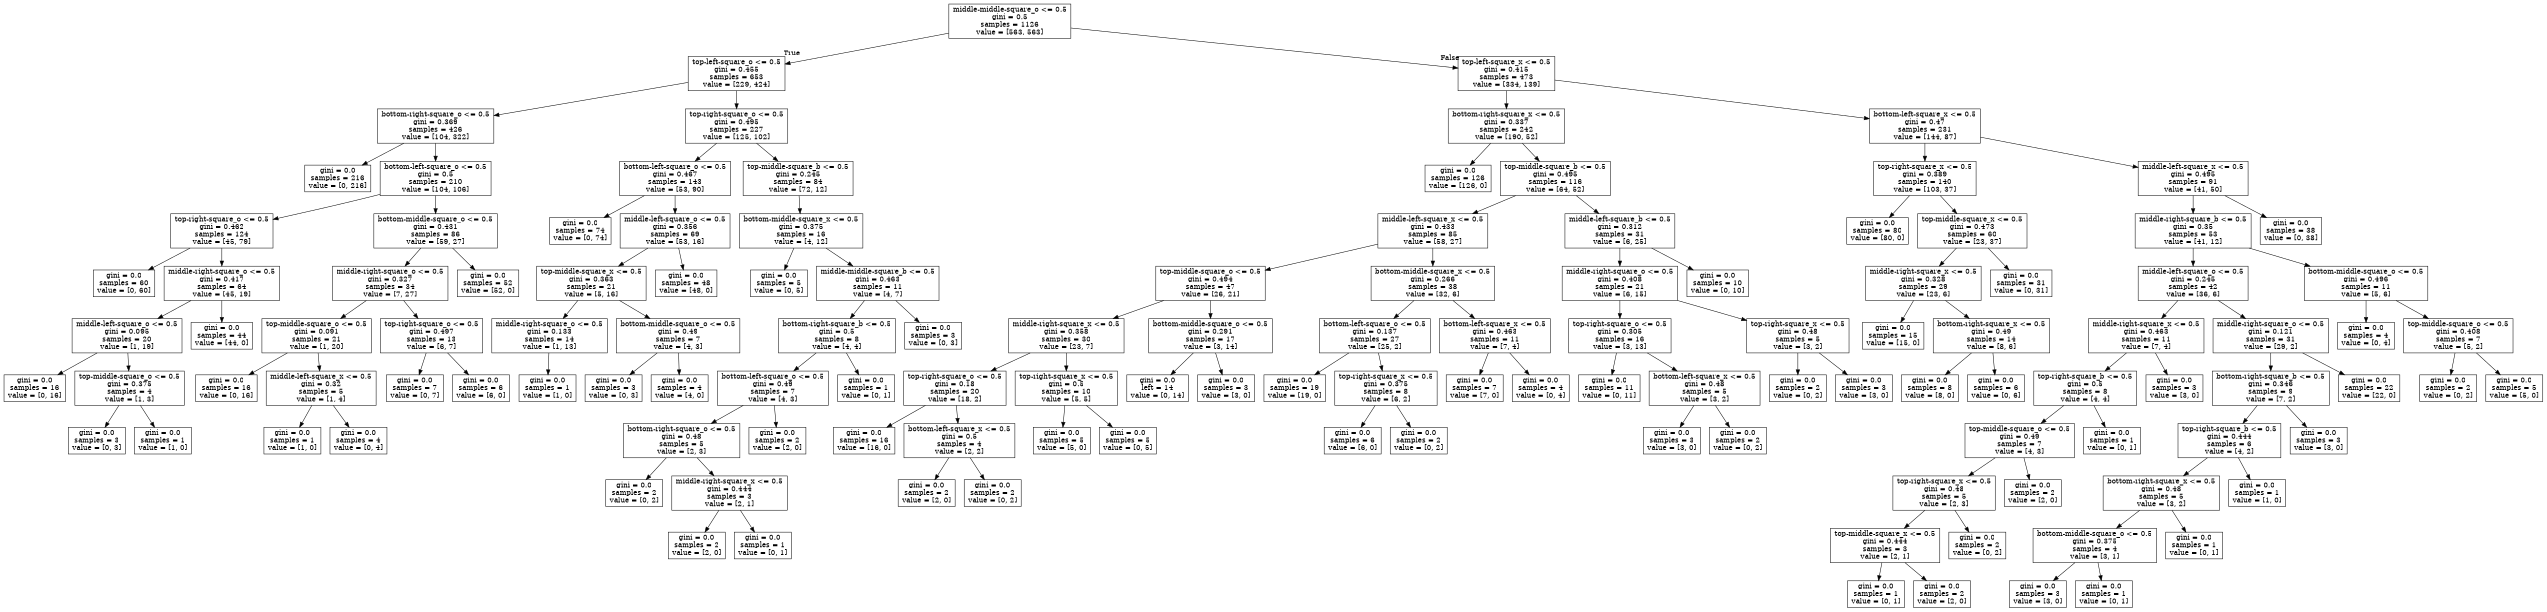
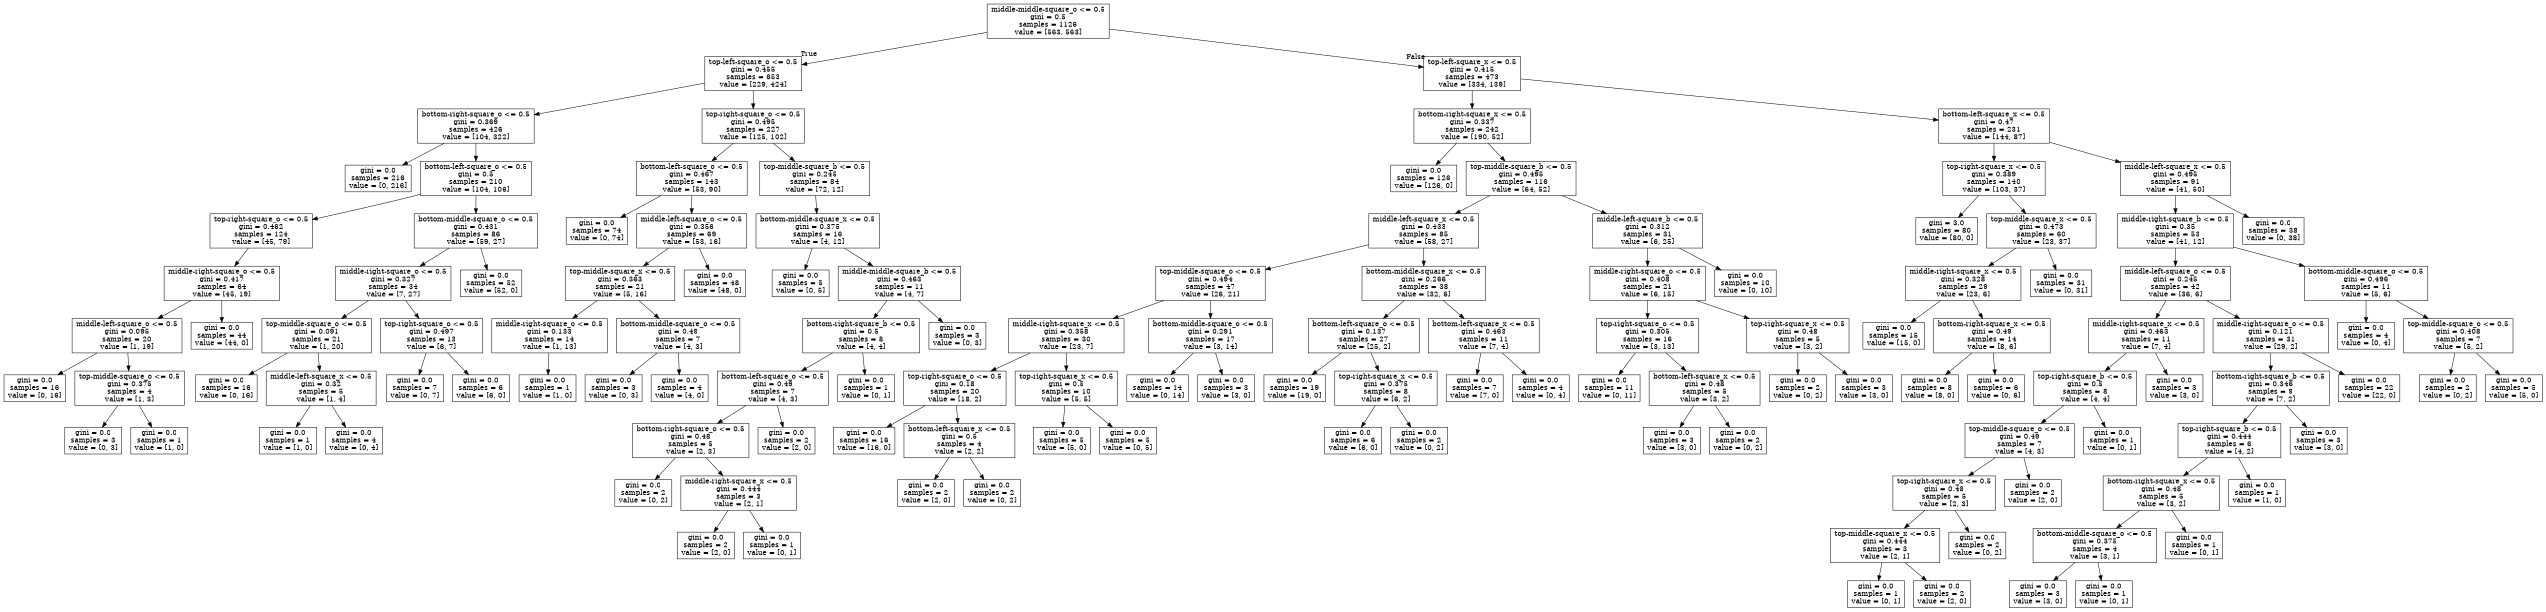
node "gini = 0.0 samples = 80 value = [80, 0]": label "gini = 0.0 samples = 80 value = [80, 0]" -> "gini = 3.0 samples = 80 value = [80, 0]"
node "gini = 0.0 samples = 60 value = [0, 60]": removed
node "gini = 0.0 left = 14 value = [0, 14]": label "gini = 0.0 left = 14 value = [0, 14]" -> "gini = 0.0 samples = 14 value = [0, 14]"
